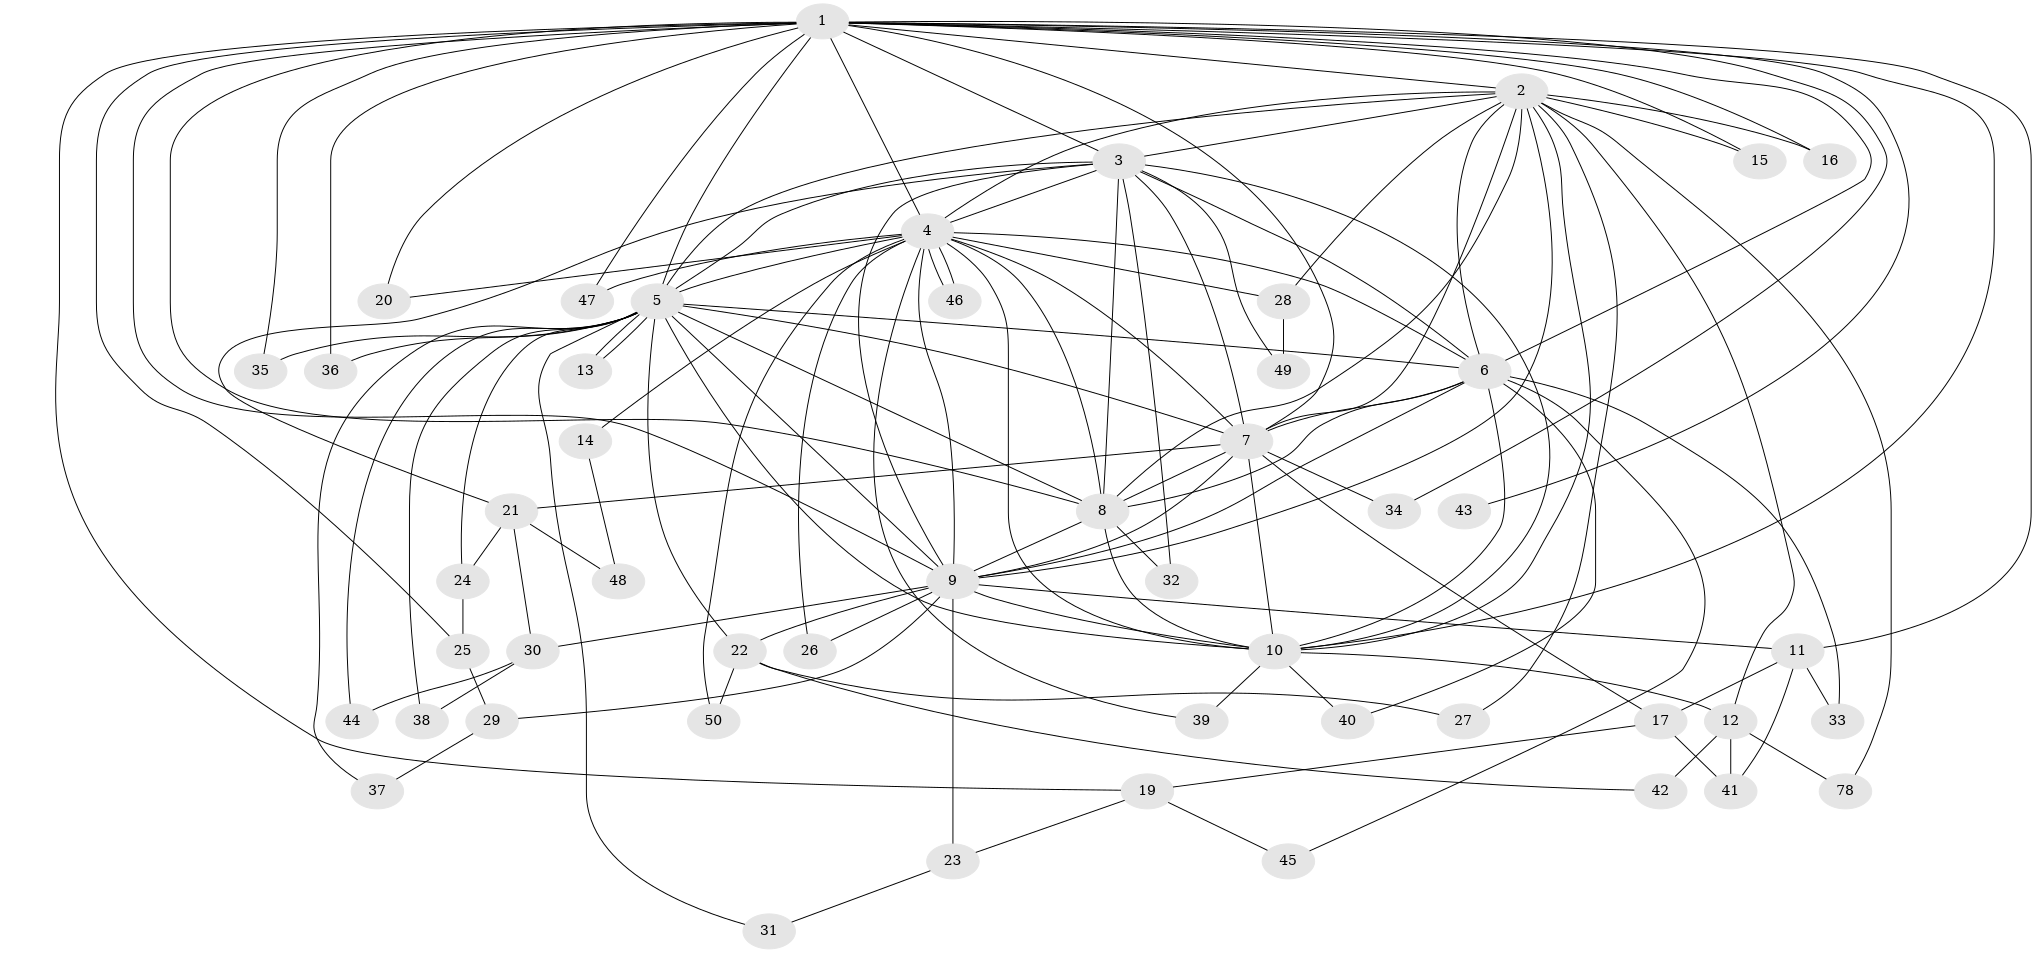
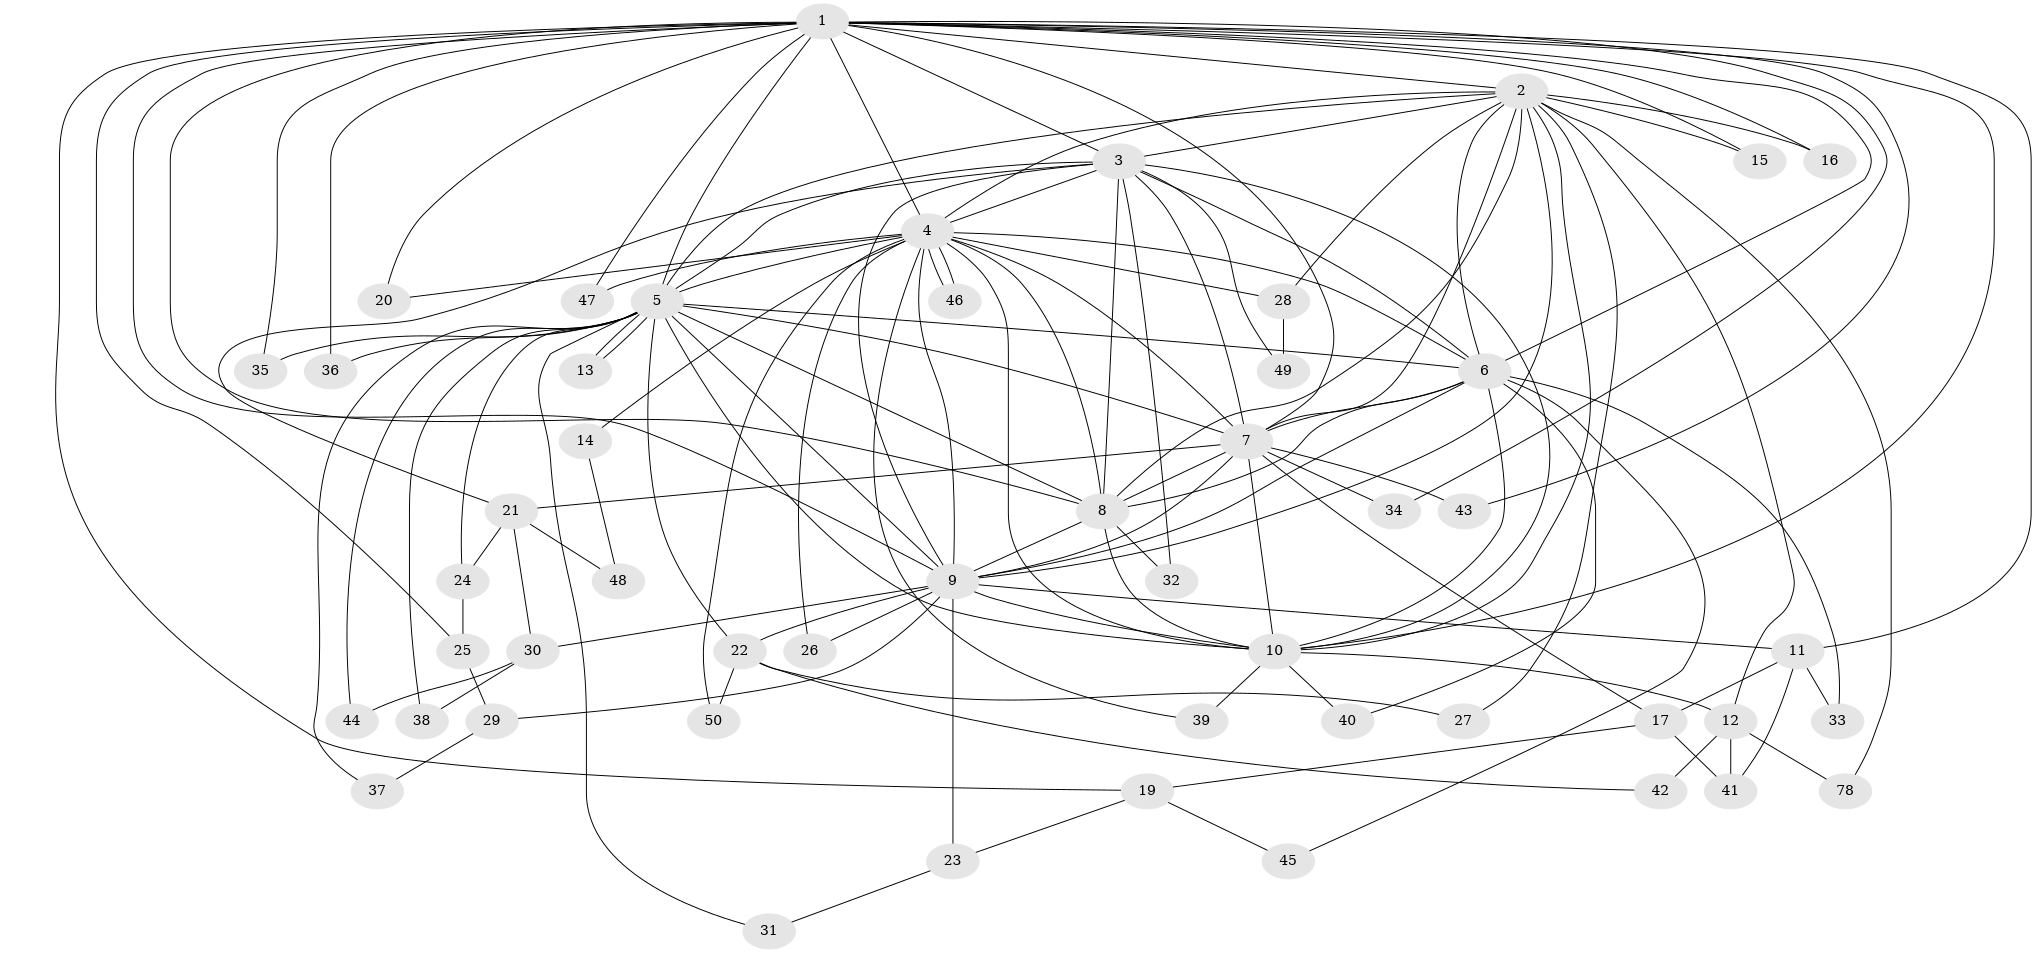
edge "7" -- "43": added
